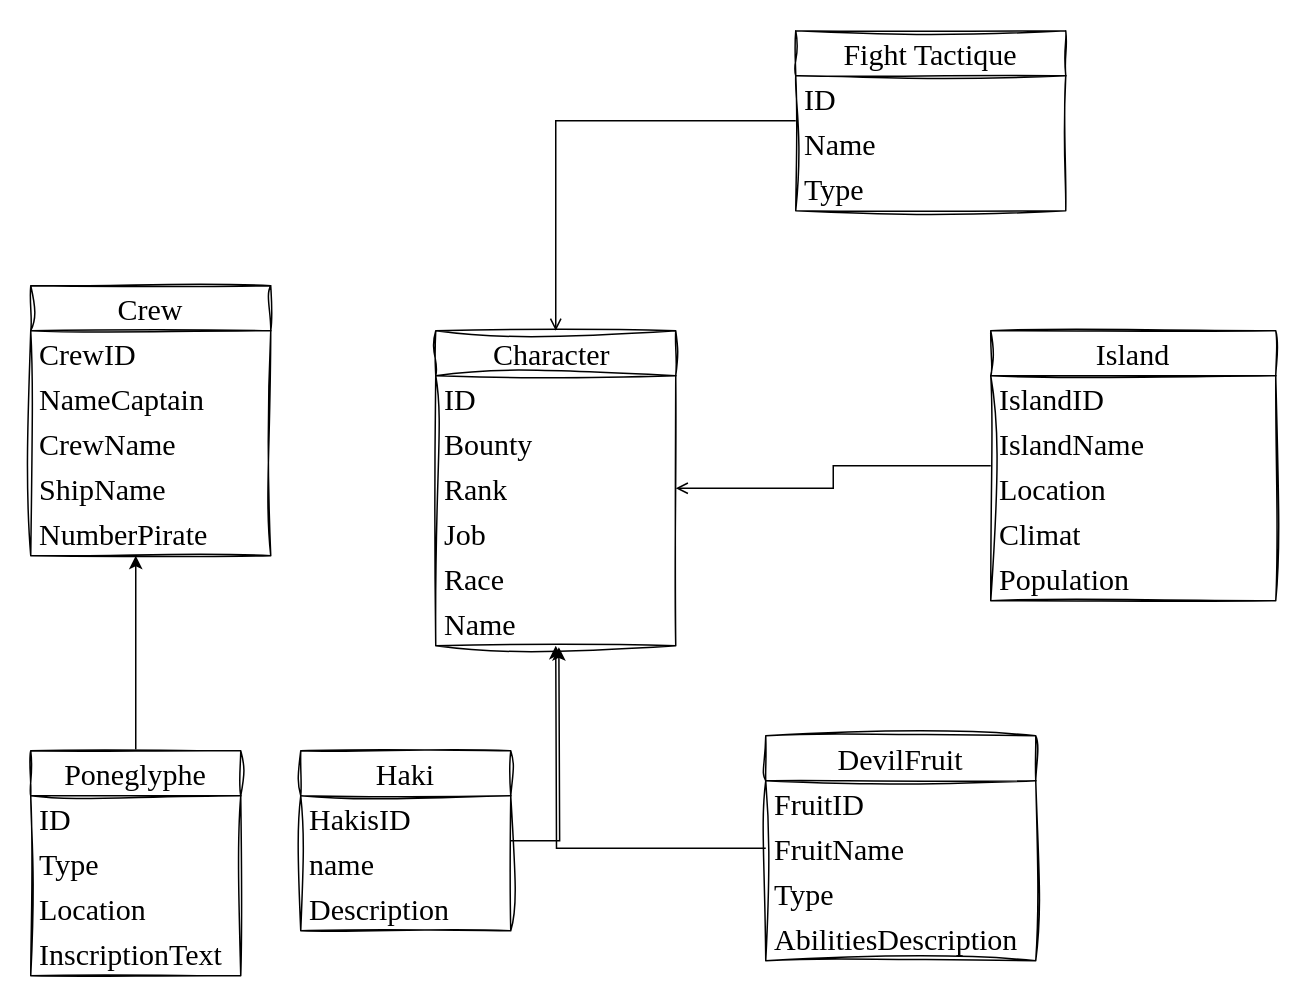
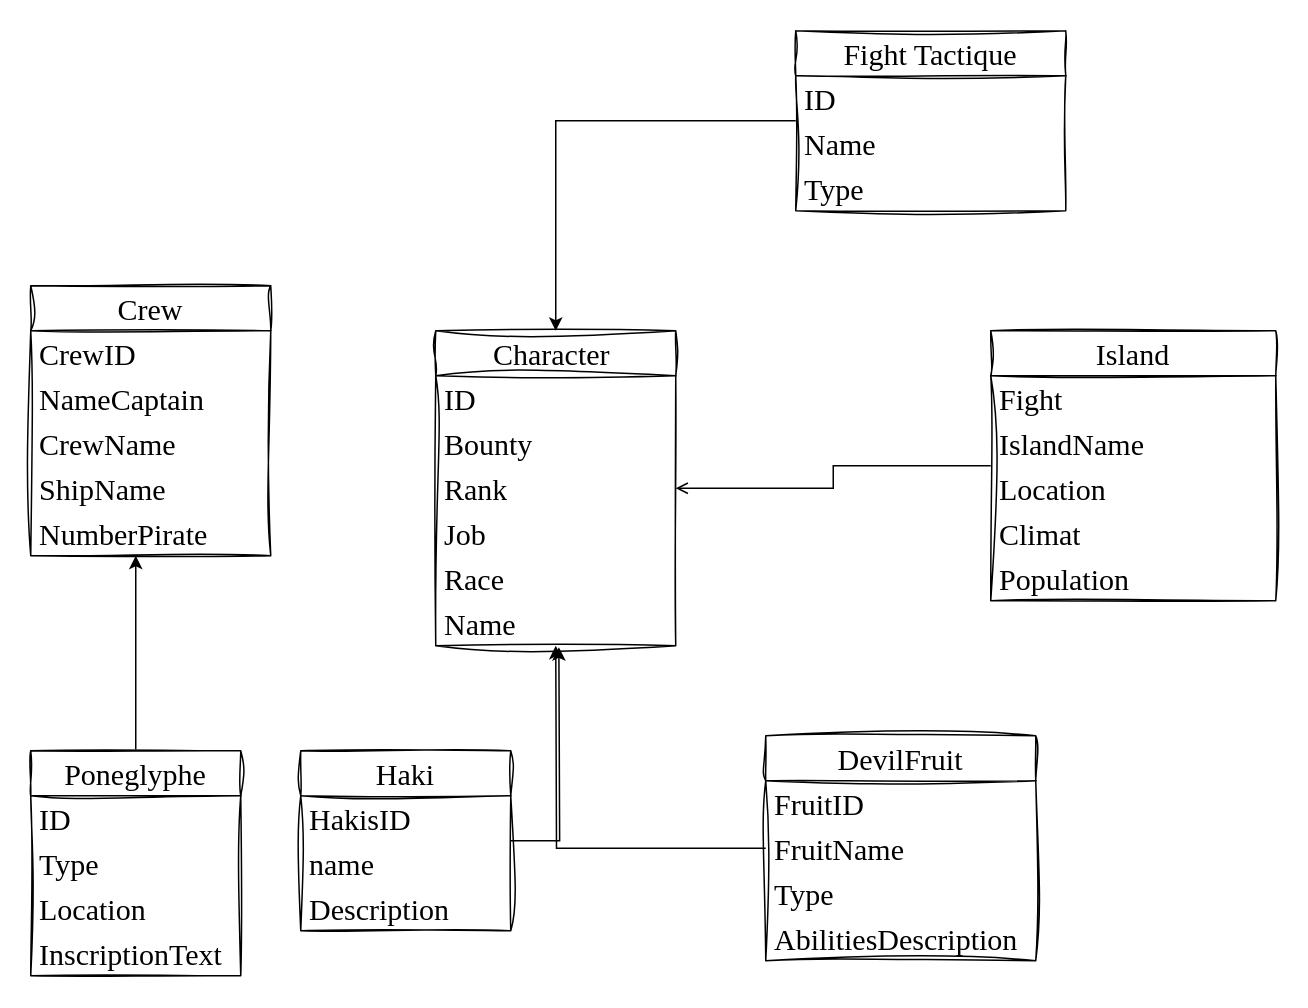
edge "Fight Tactique" -> "Character": arrowhead open -> classic
node "IslandID": label "IslandID" -> "Fight"
